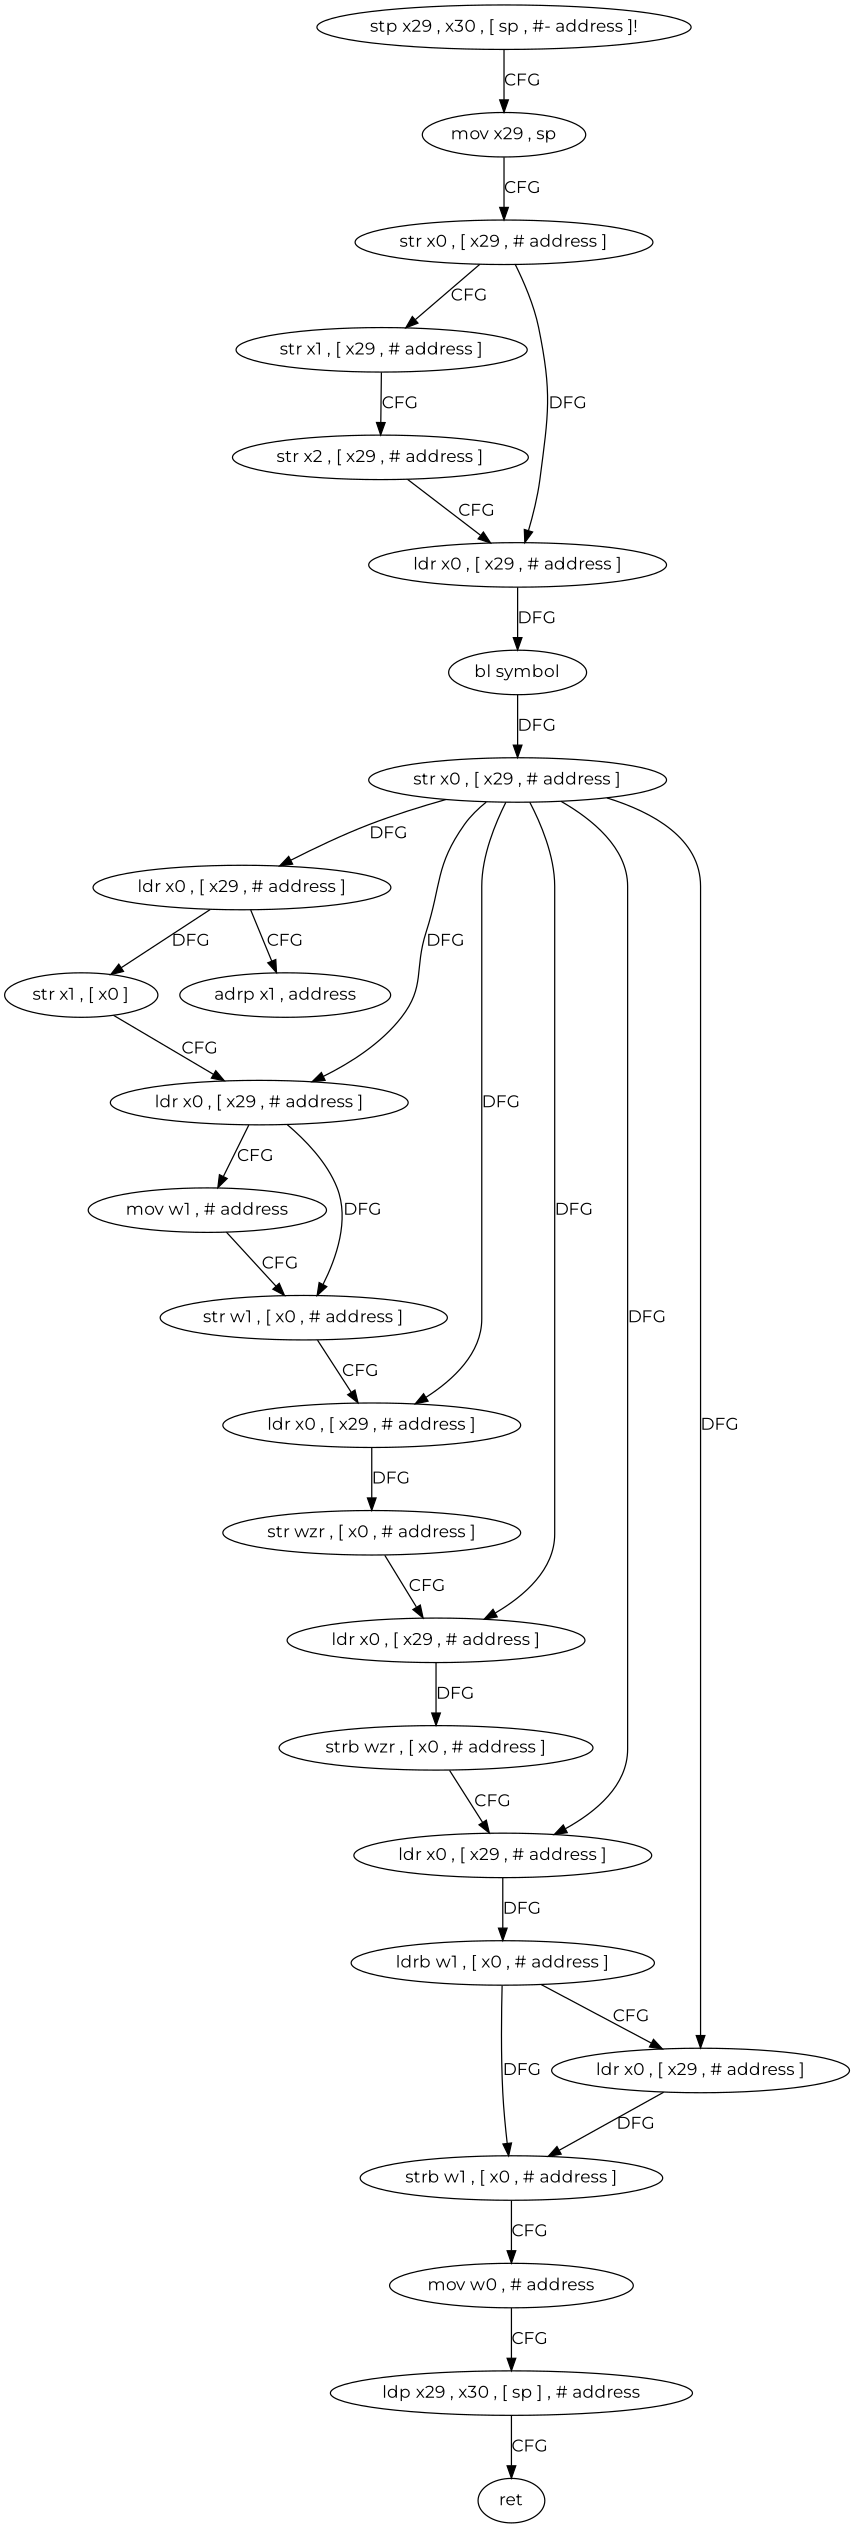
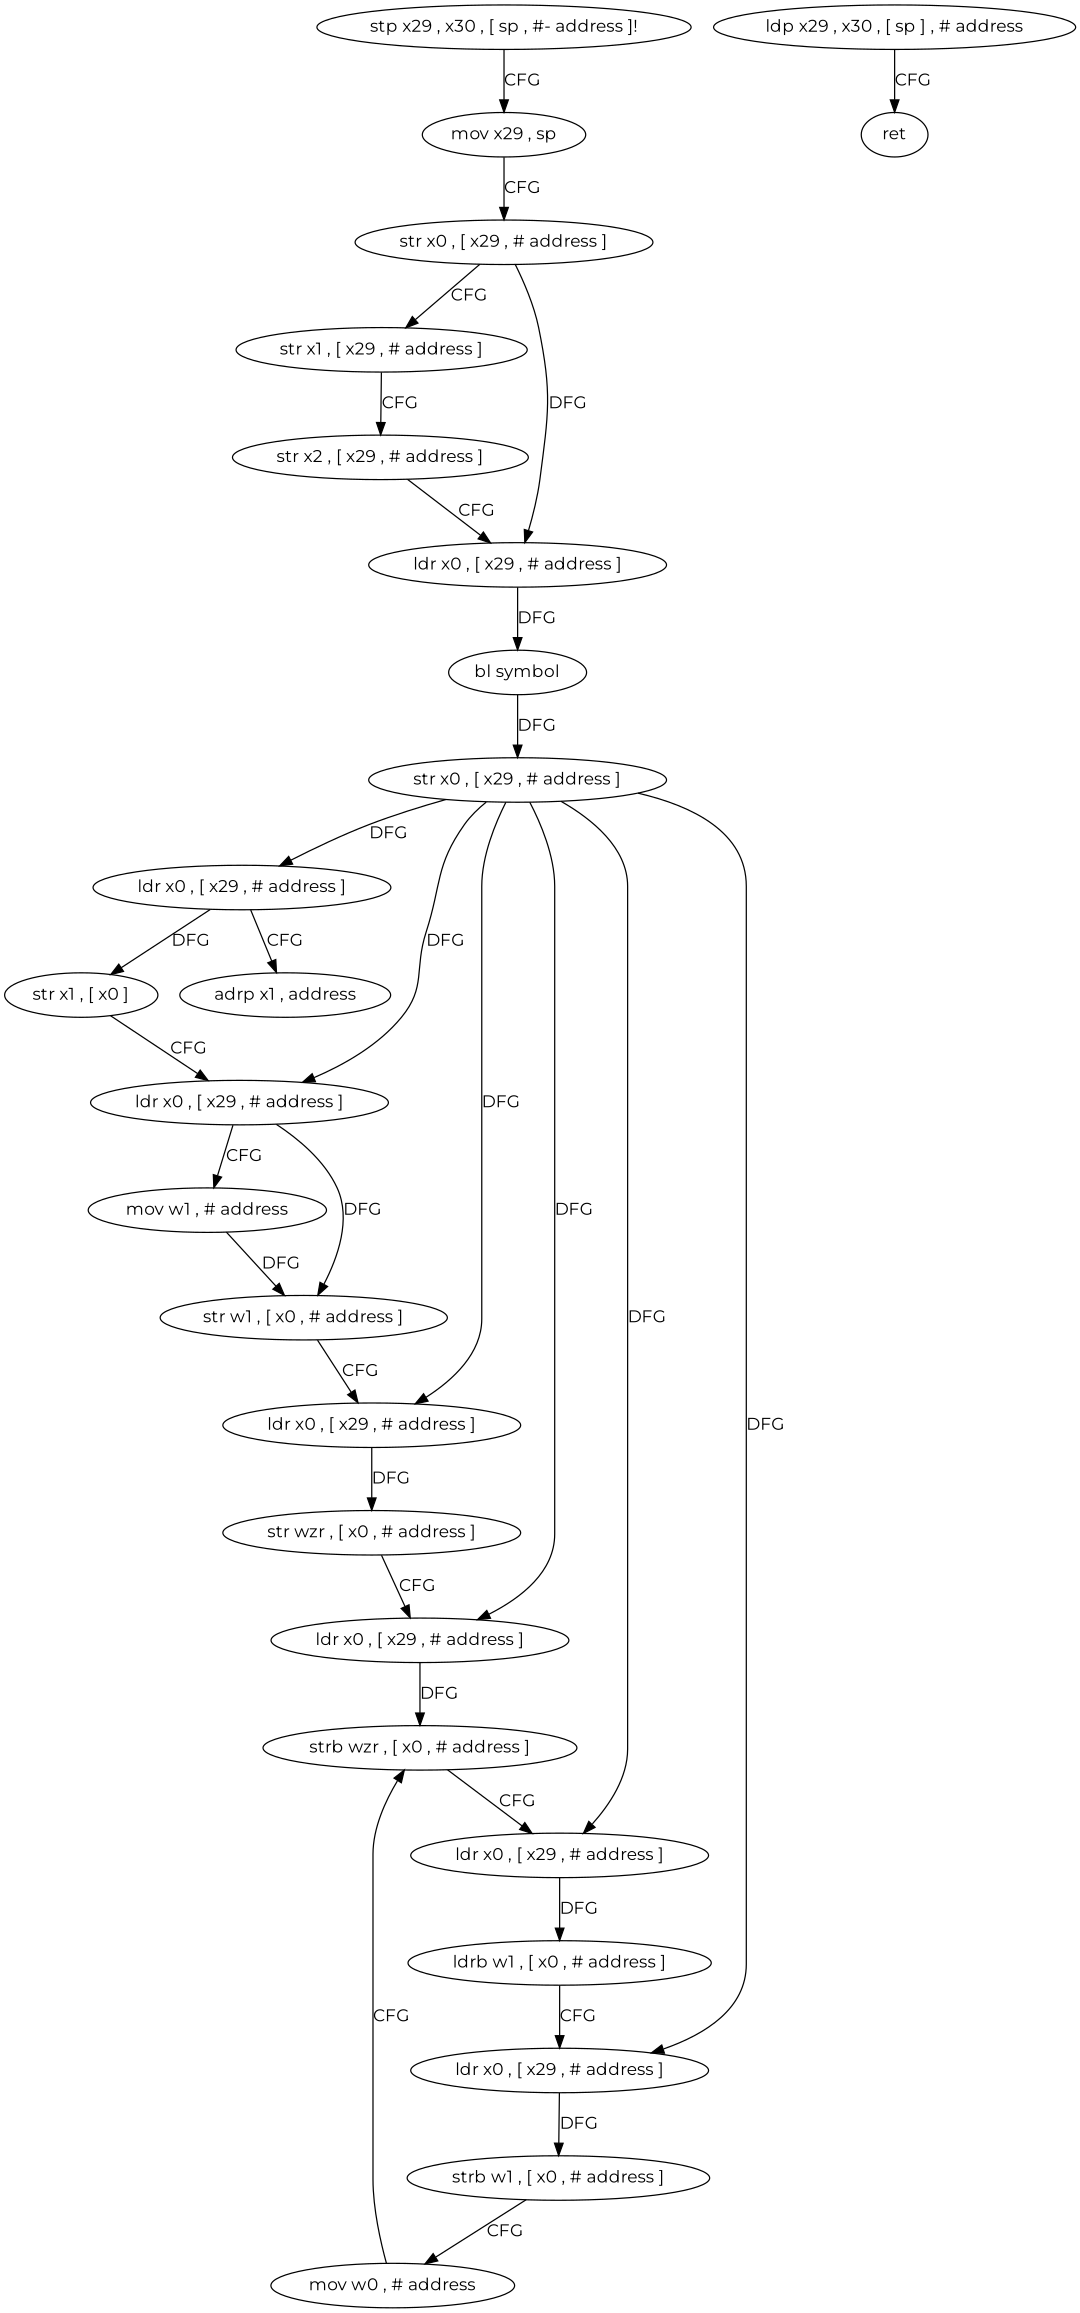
edge "mov w1 , # address" -> "str w1 , [ x0 , # address ]": label "CFG" -> "DFG"
edge "ldrb w1 , [ x0 , # address ]" -> "strb w1 , [ x0 , # address ]": removed, label "DFG"
edge "mov w0 , # address" -> "ldp x29 , x30 , [ sp ] , # address": now "mov w0 , # address" -> "strb wzr , [ x0 , # address ]"
